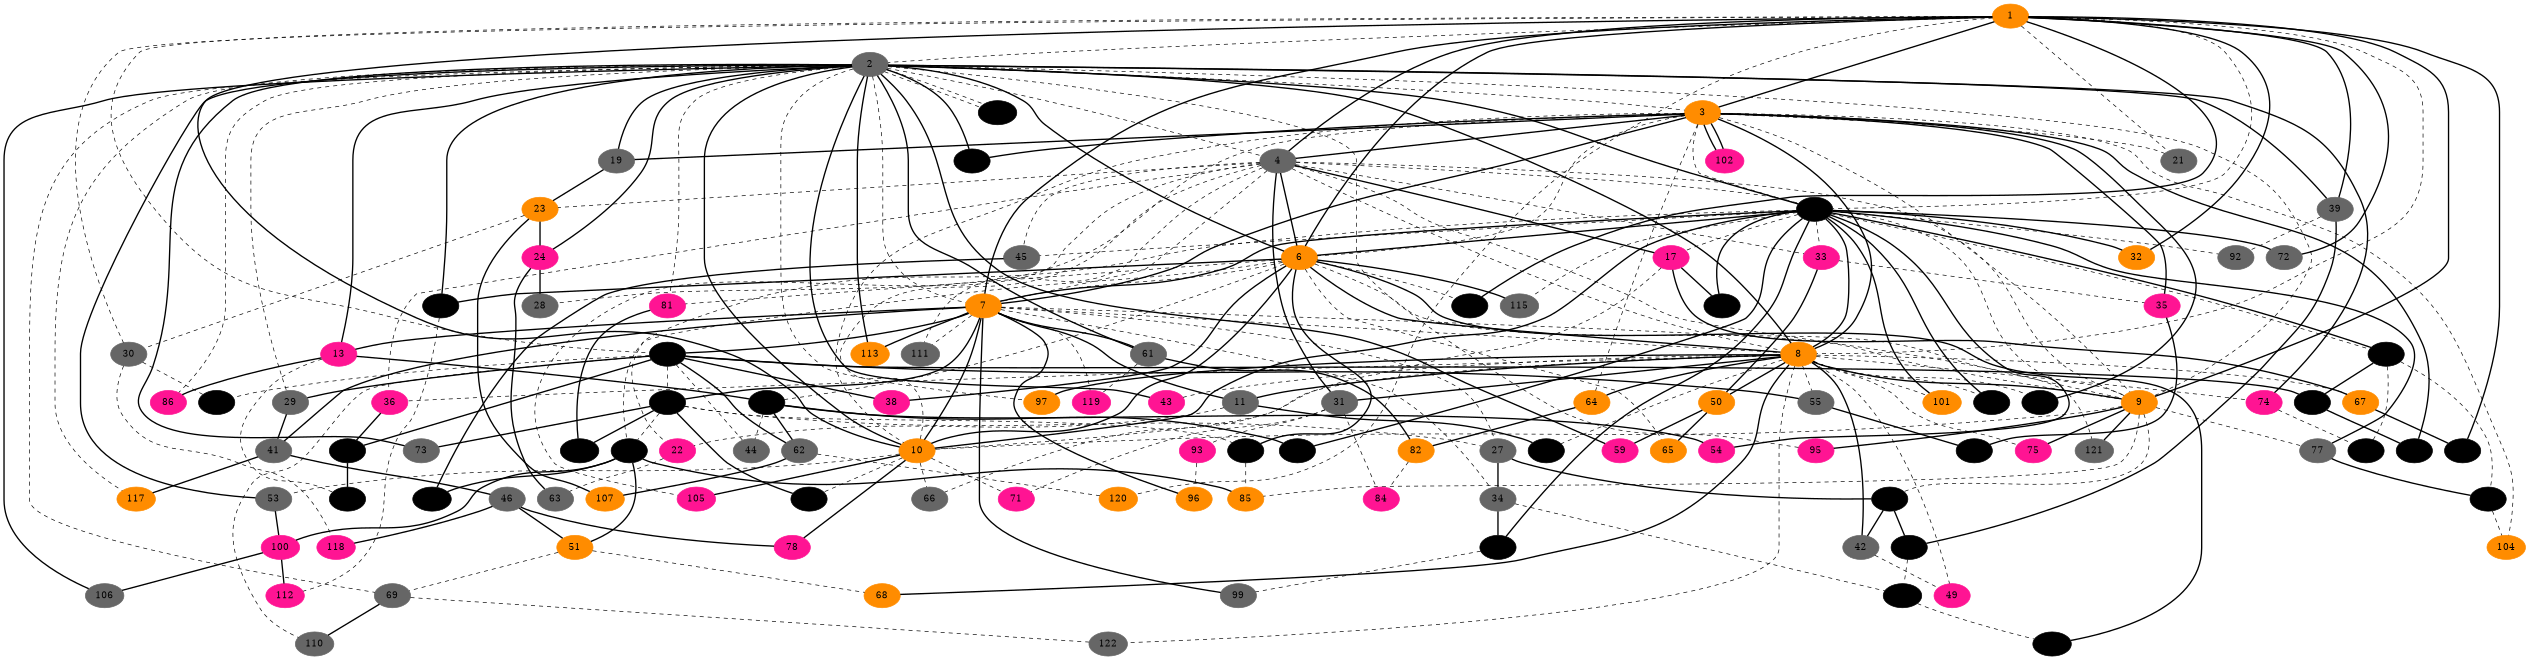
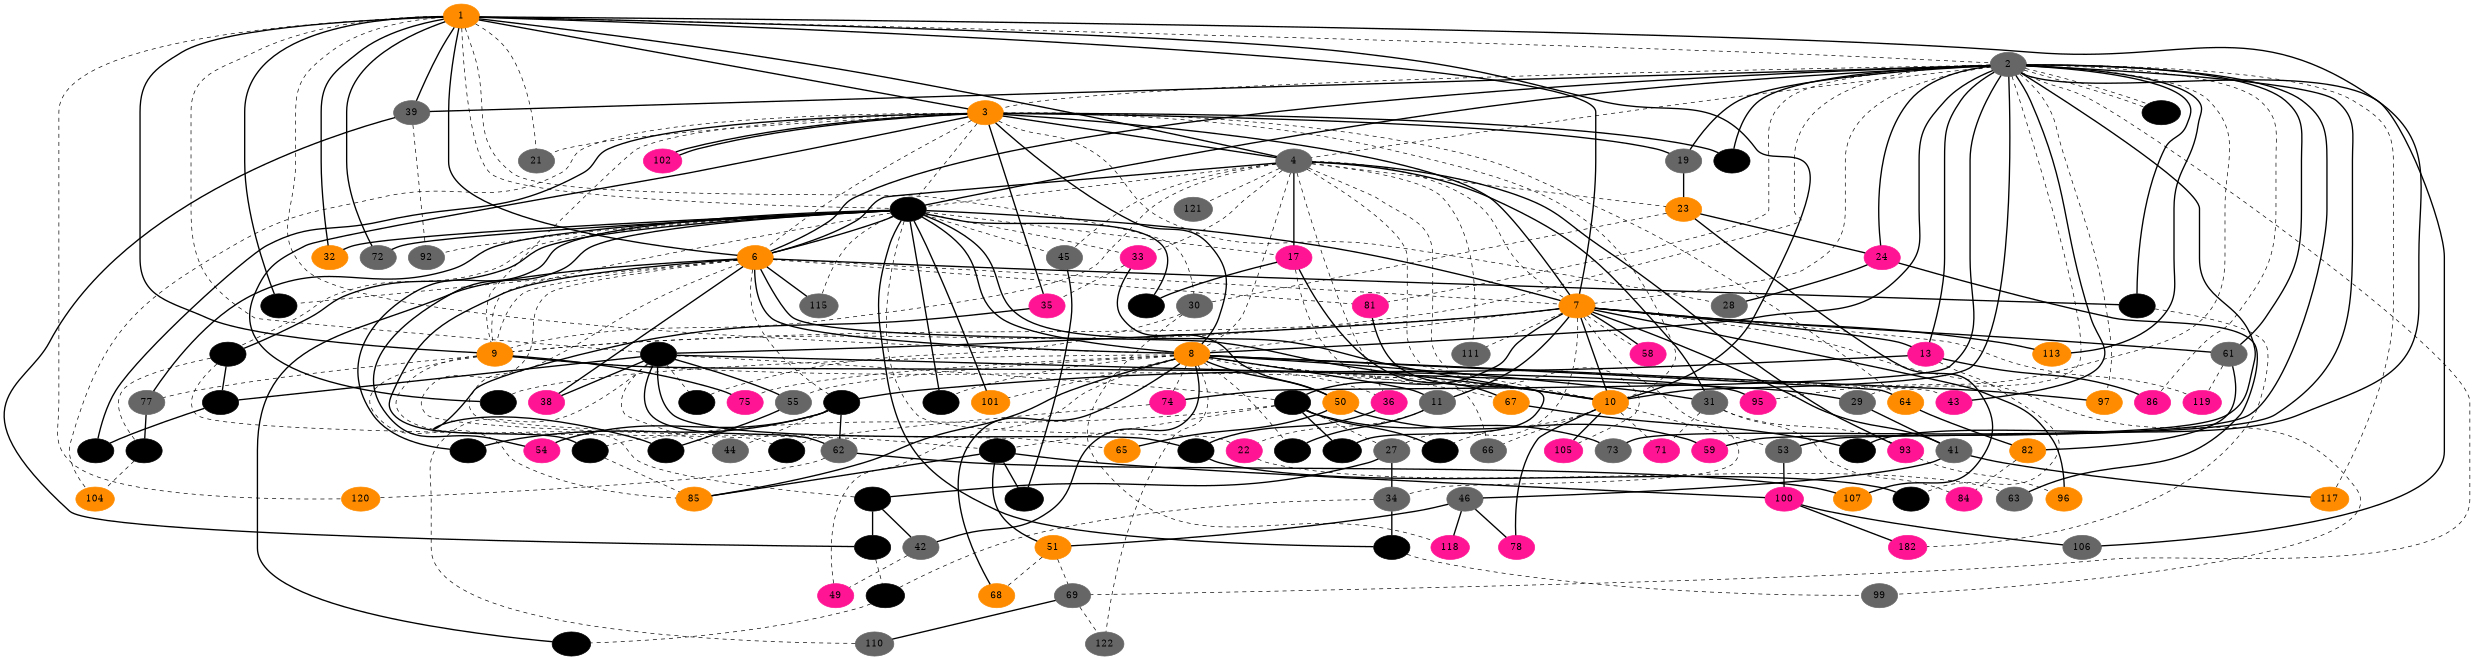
edge "4" -- "93": added
node "58": added
edge "8" -- "9": now "8" -- "85"
edge "9" -- "121": removed
edge "7" -- "99": style bold -> dashed
node "112": label "112" -> "182"
